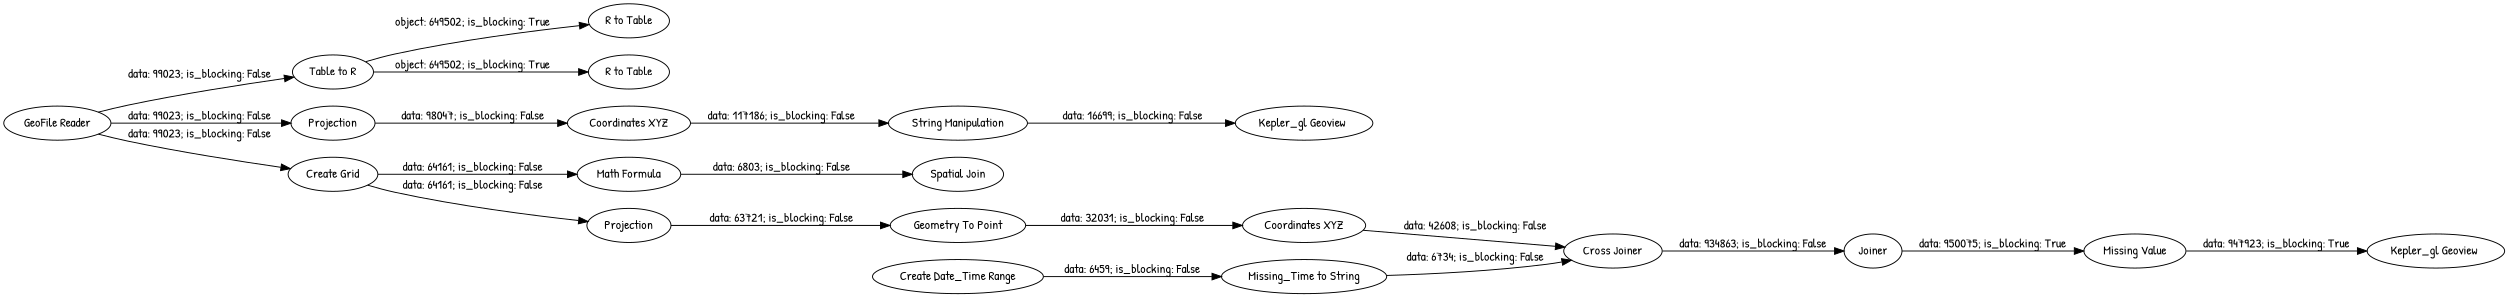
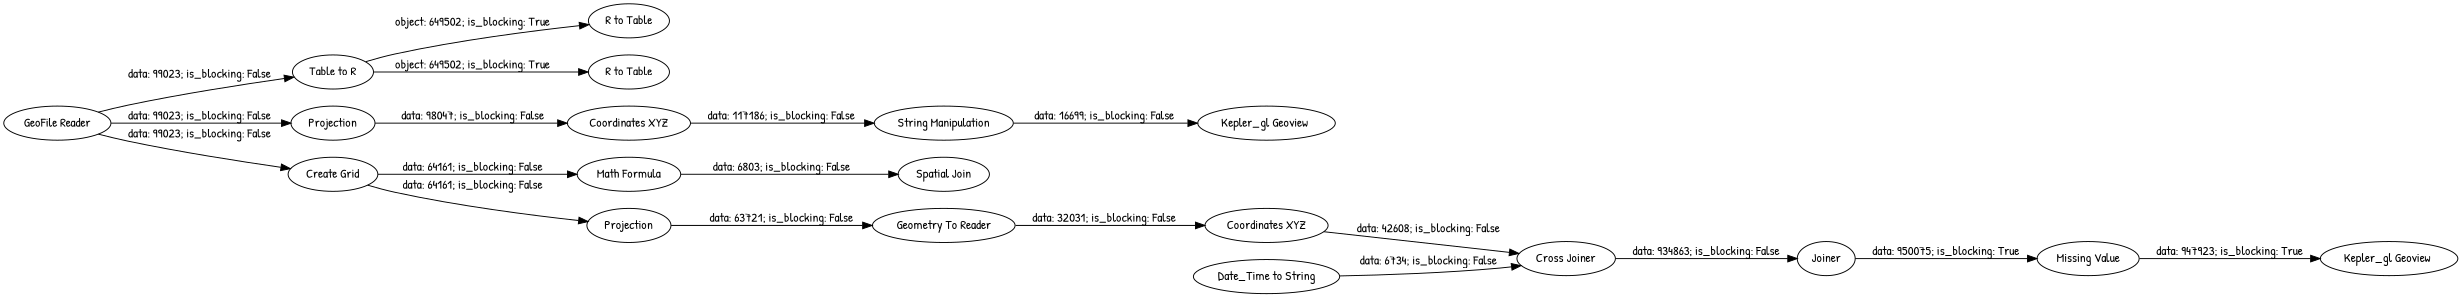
node "Geometry To Point": label "Geometry To Point" -> "Geometry To Reader"
node "Create Date_Time Range": removed
node "Missing_Time to String": label "Missing_Time to String" -> "Date_Time to String"
